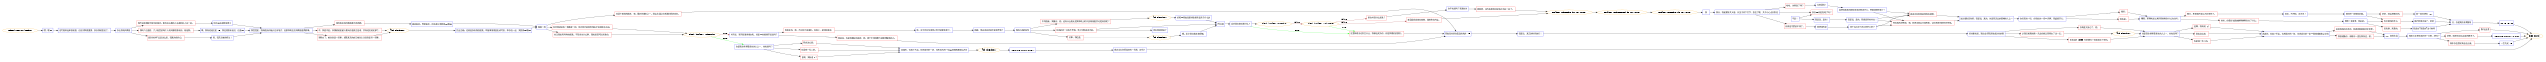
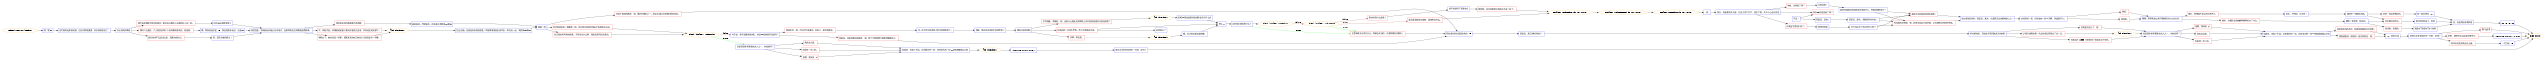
edge "Check boolean AoiNoDate" -> "意思是我觉得你很棒，我想和你约会。": label "false" -> "true"
node "所以我就直说了": label "所以我就直说了" -> "总算放心了"
edge "Check boolean AoiDating" -> "对不起，我不想显得很自私，但是……你能展开说说吗？": label "true" -> "false"
